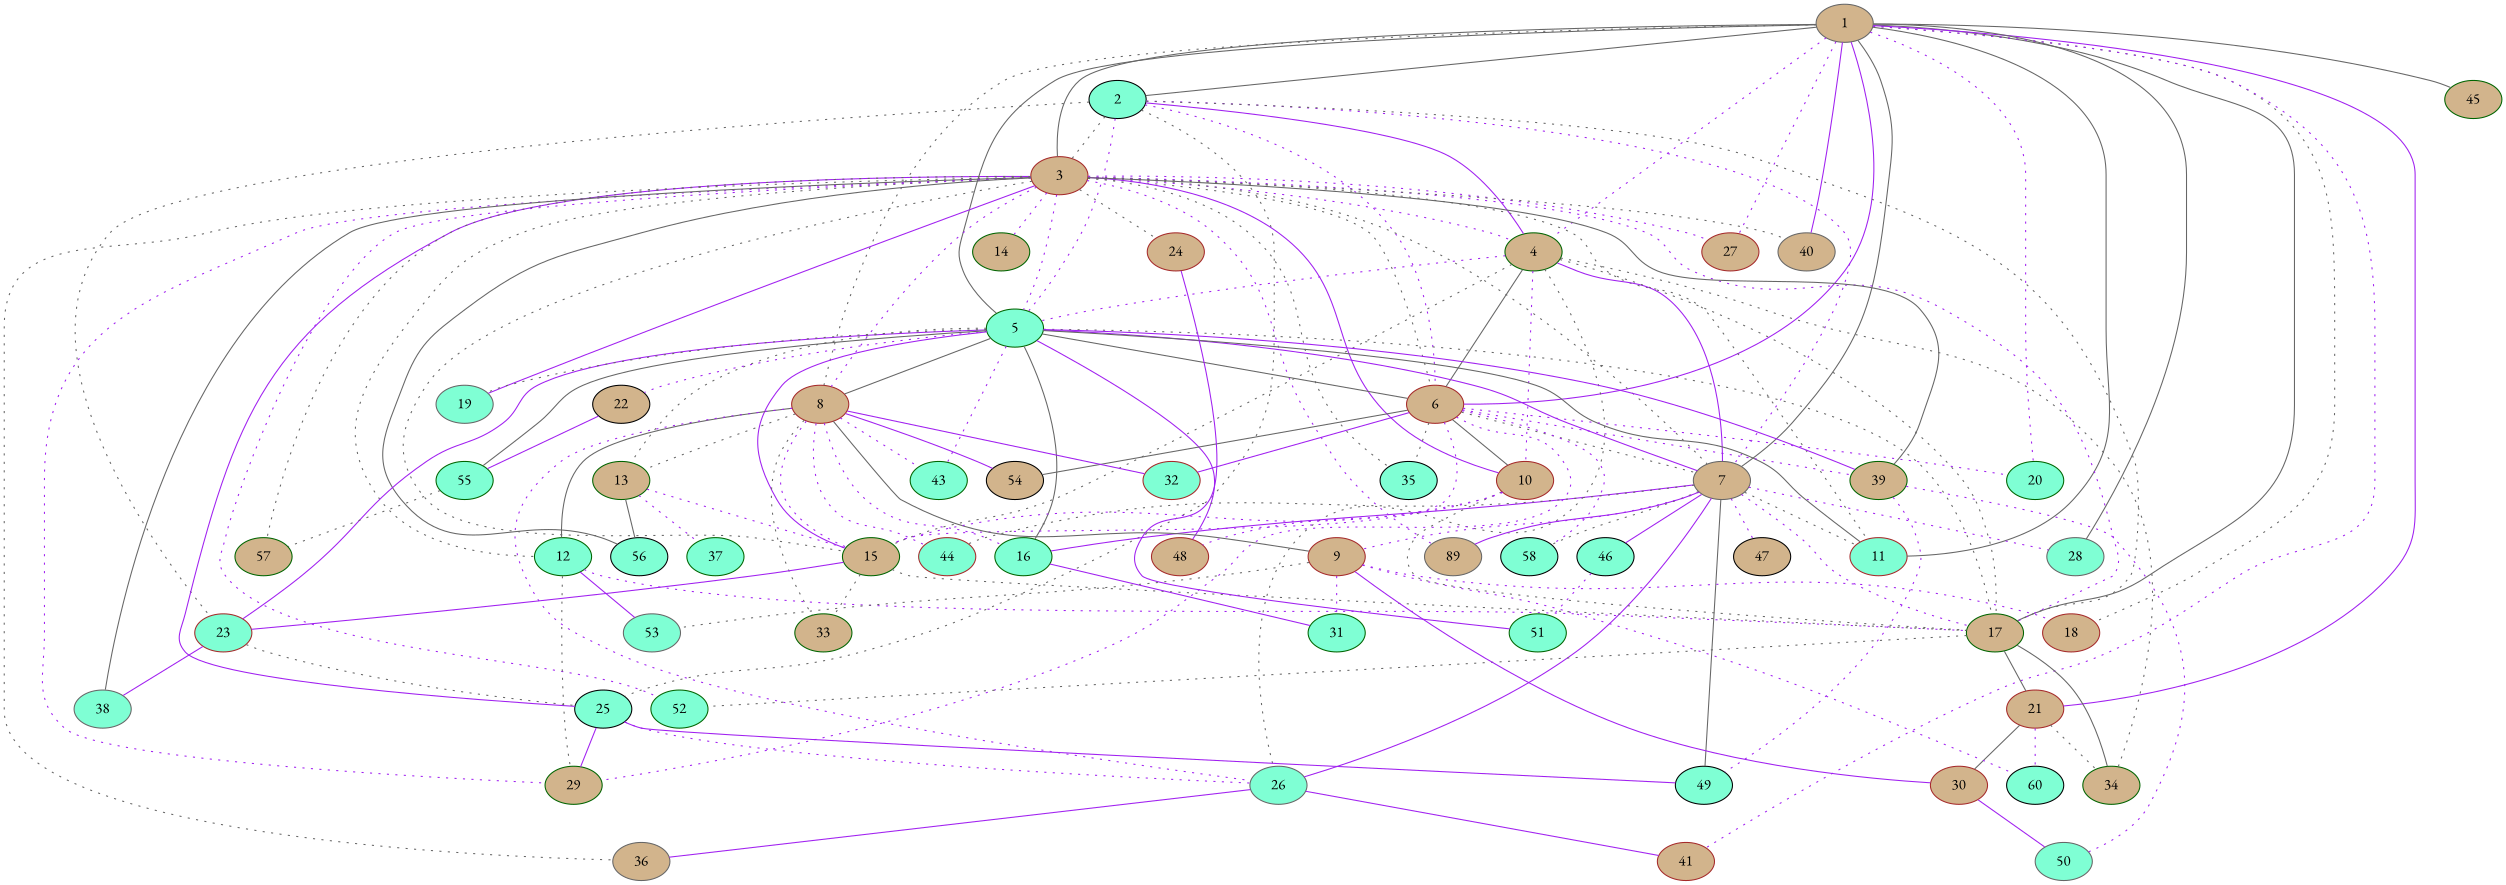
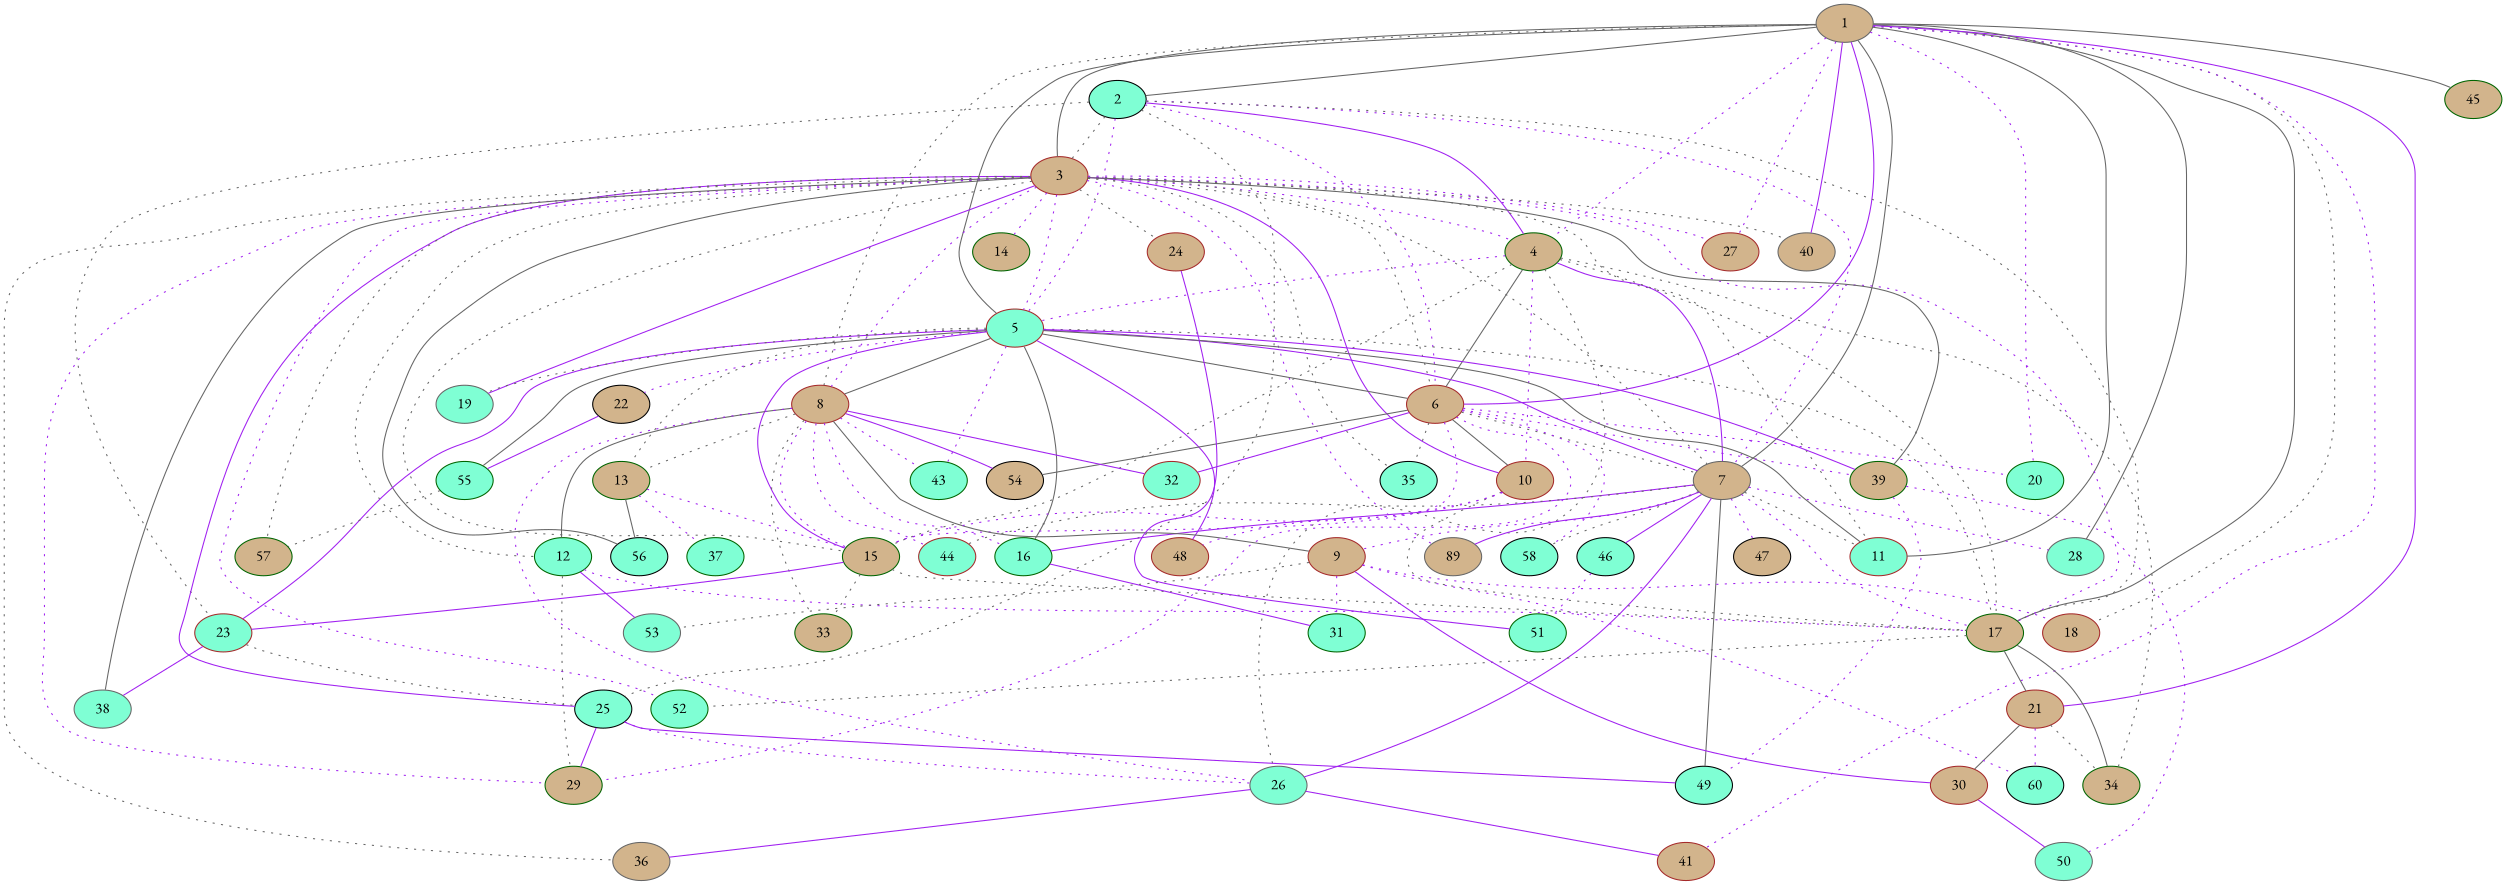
node "5": color darkgreen -> brown
